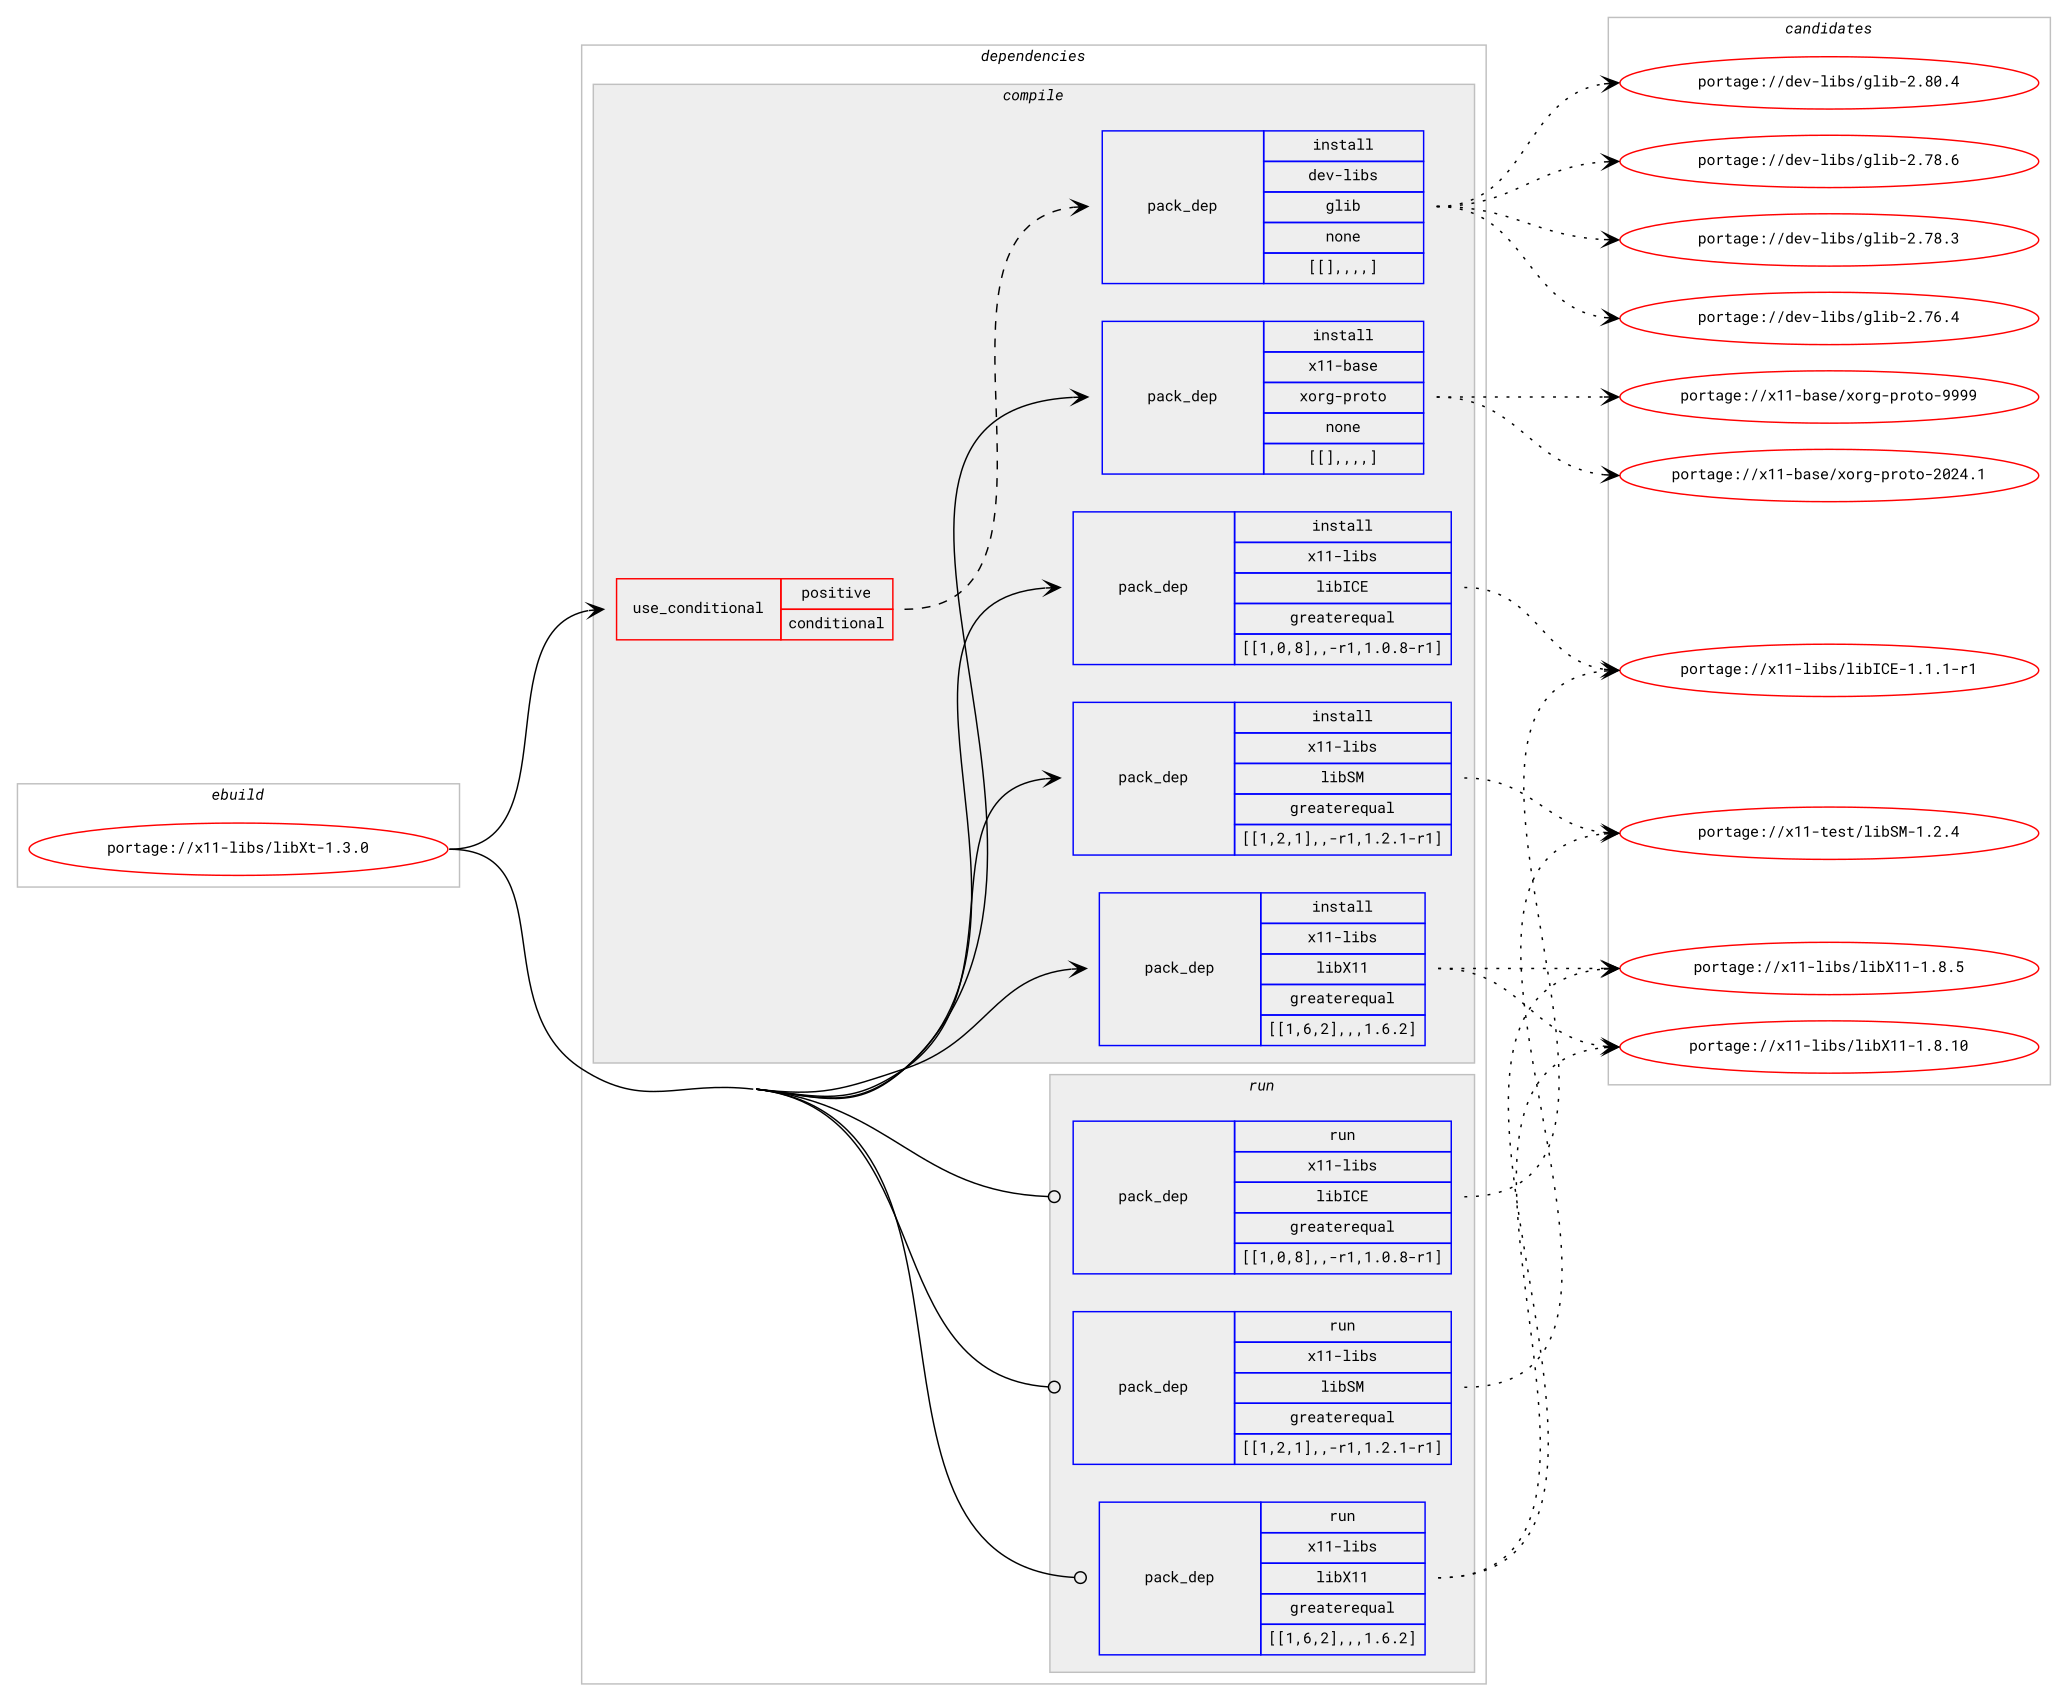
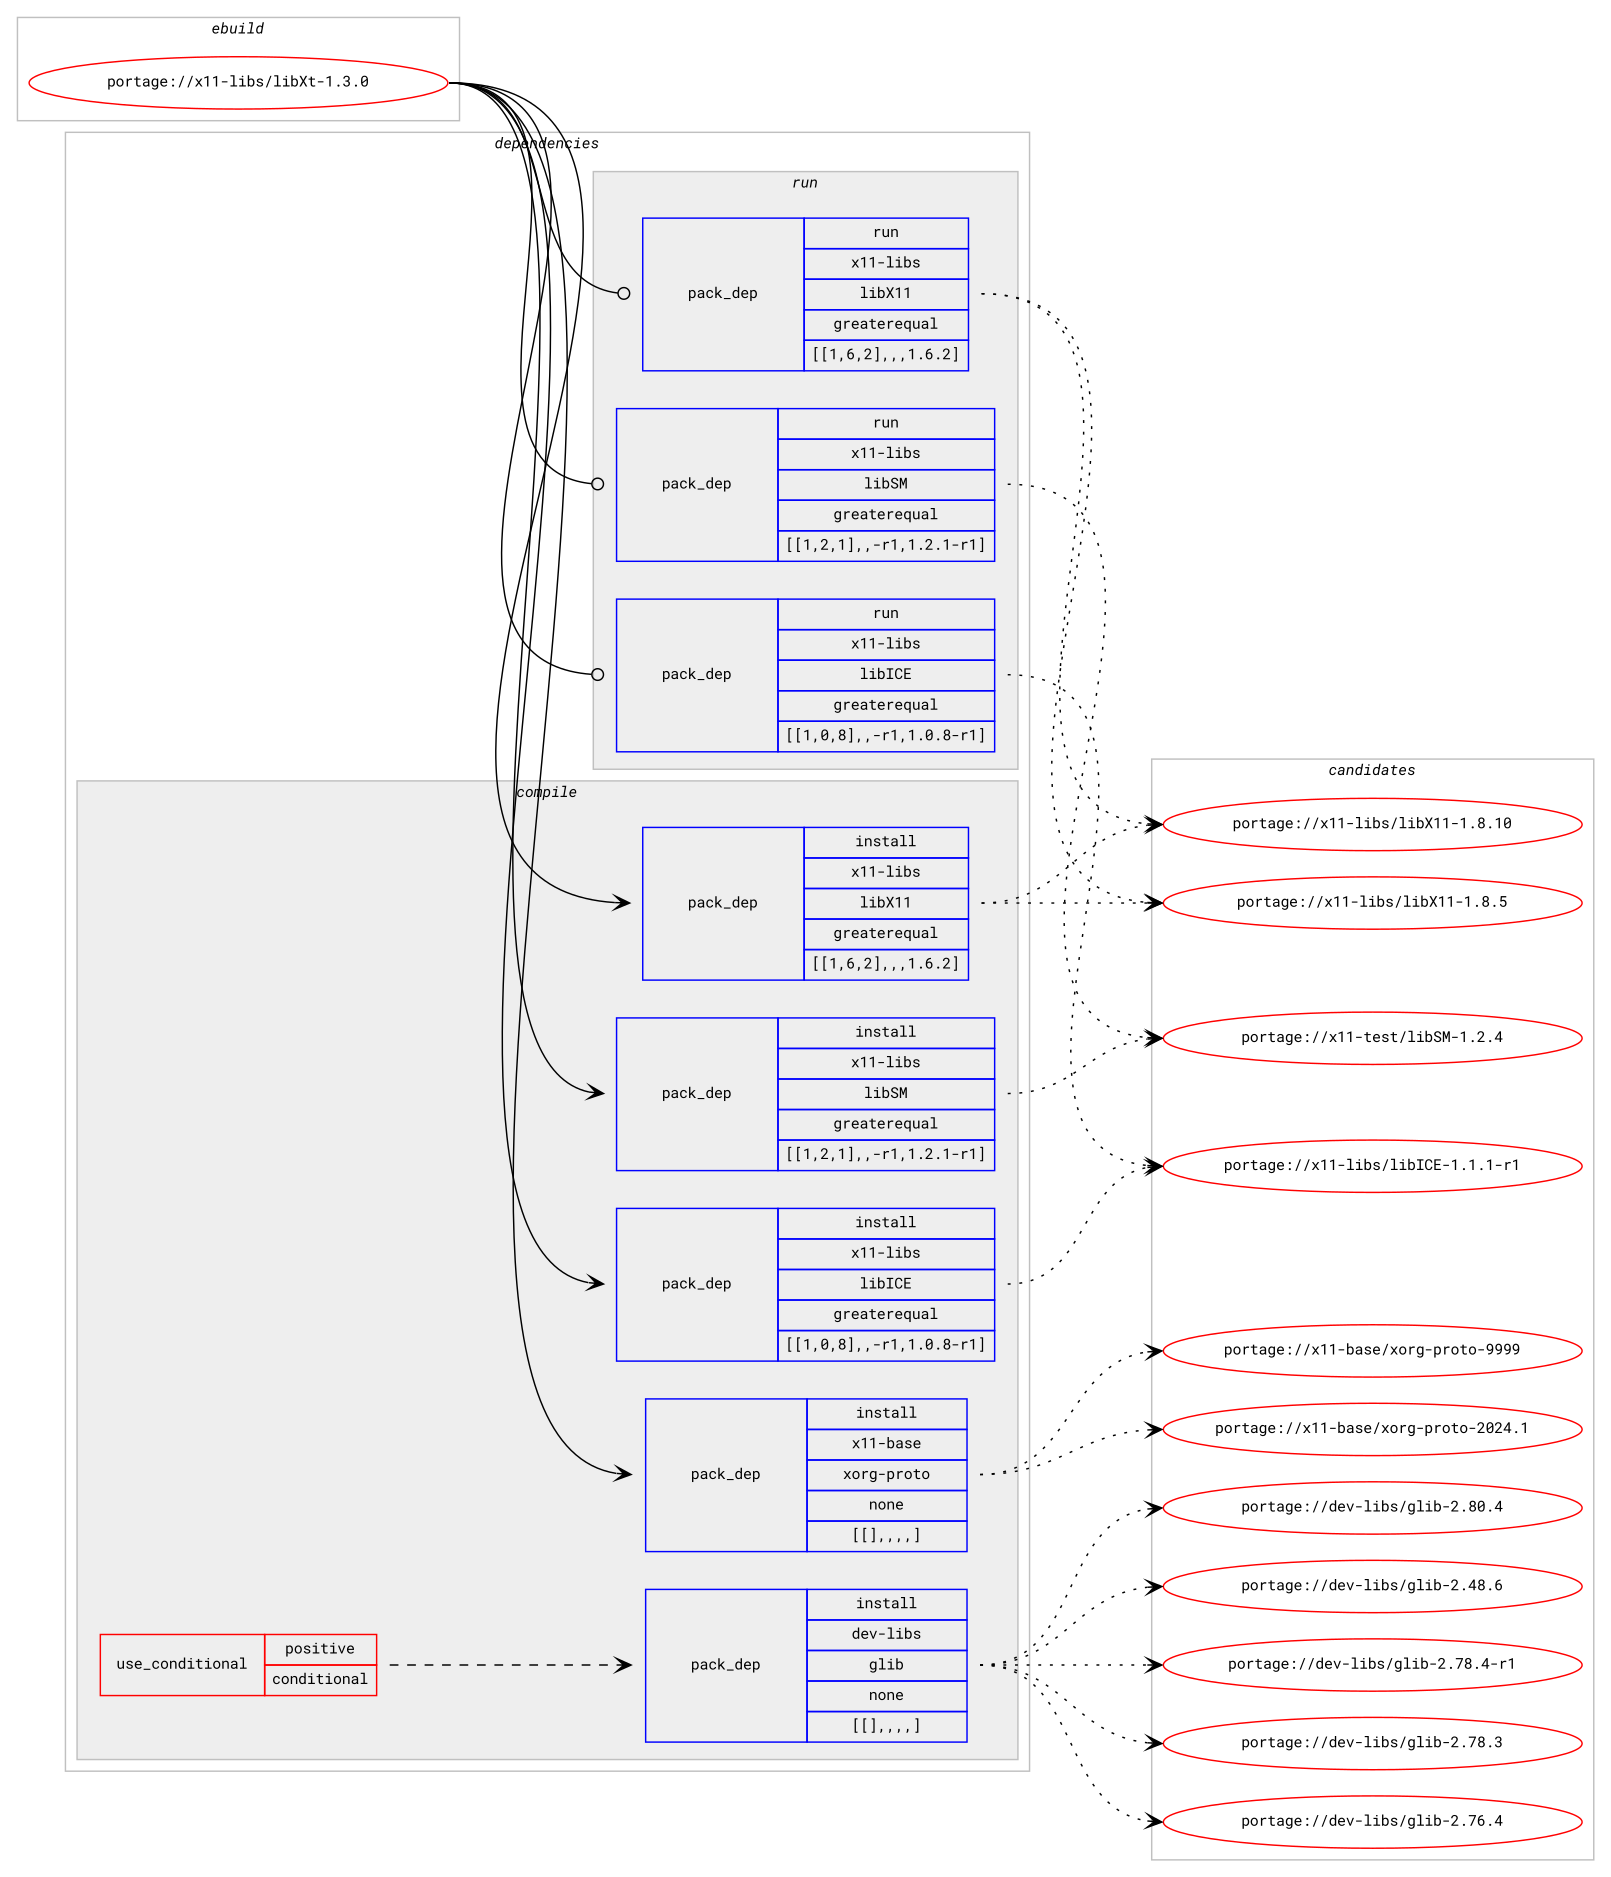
node "portage://dev-libs/glib-2.78.6": label "portage://dev-libs/glib-2.78.6" -> "portage://dev-libs/glib-2.48.6"
edge "portage://x11-libs/libXt-1.3.0" -> "use_conditional": removed
node "portage://dev-libs/glib-2.78.4-r1": added
